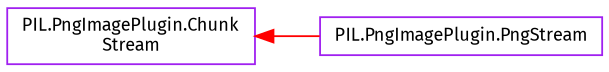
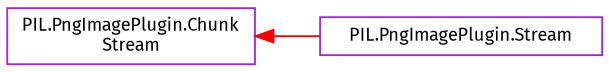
node "PIL.PngImagePlugin.PngStream": label "PIL.PngImagePlugin.PngStream" -> "PIL.PngImagePlugin.Stream"
